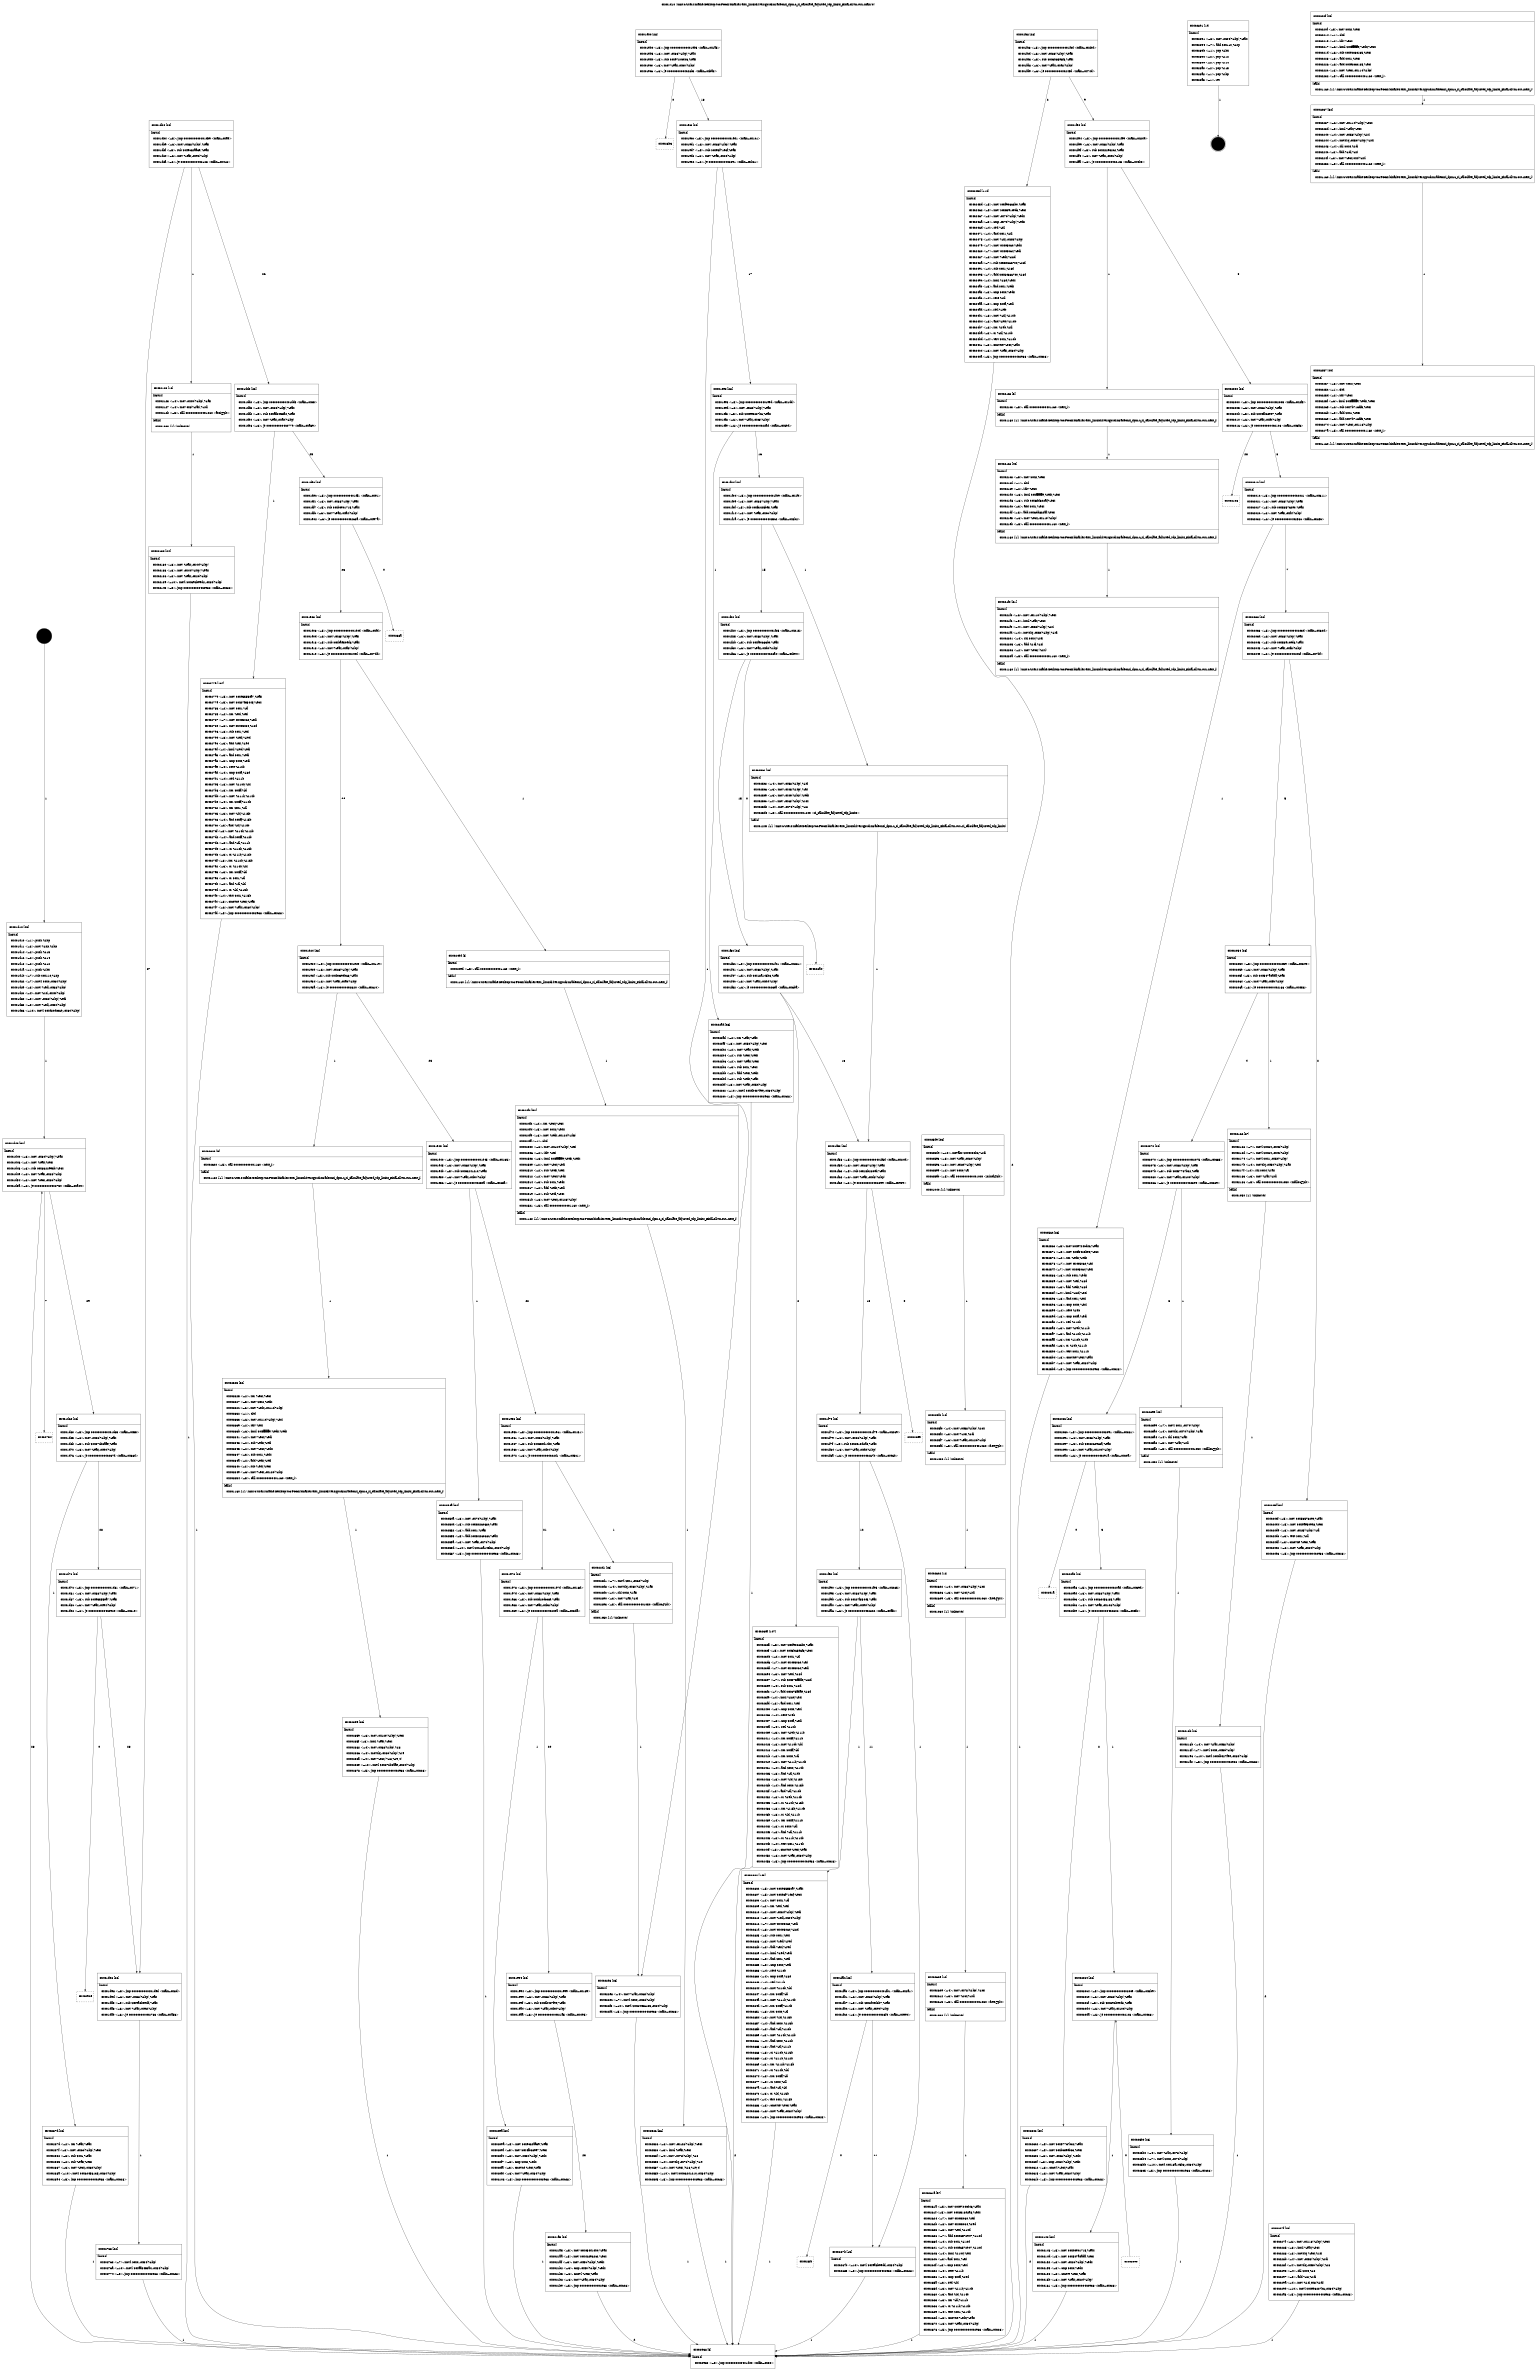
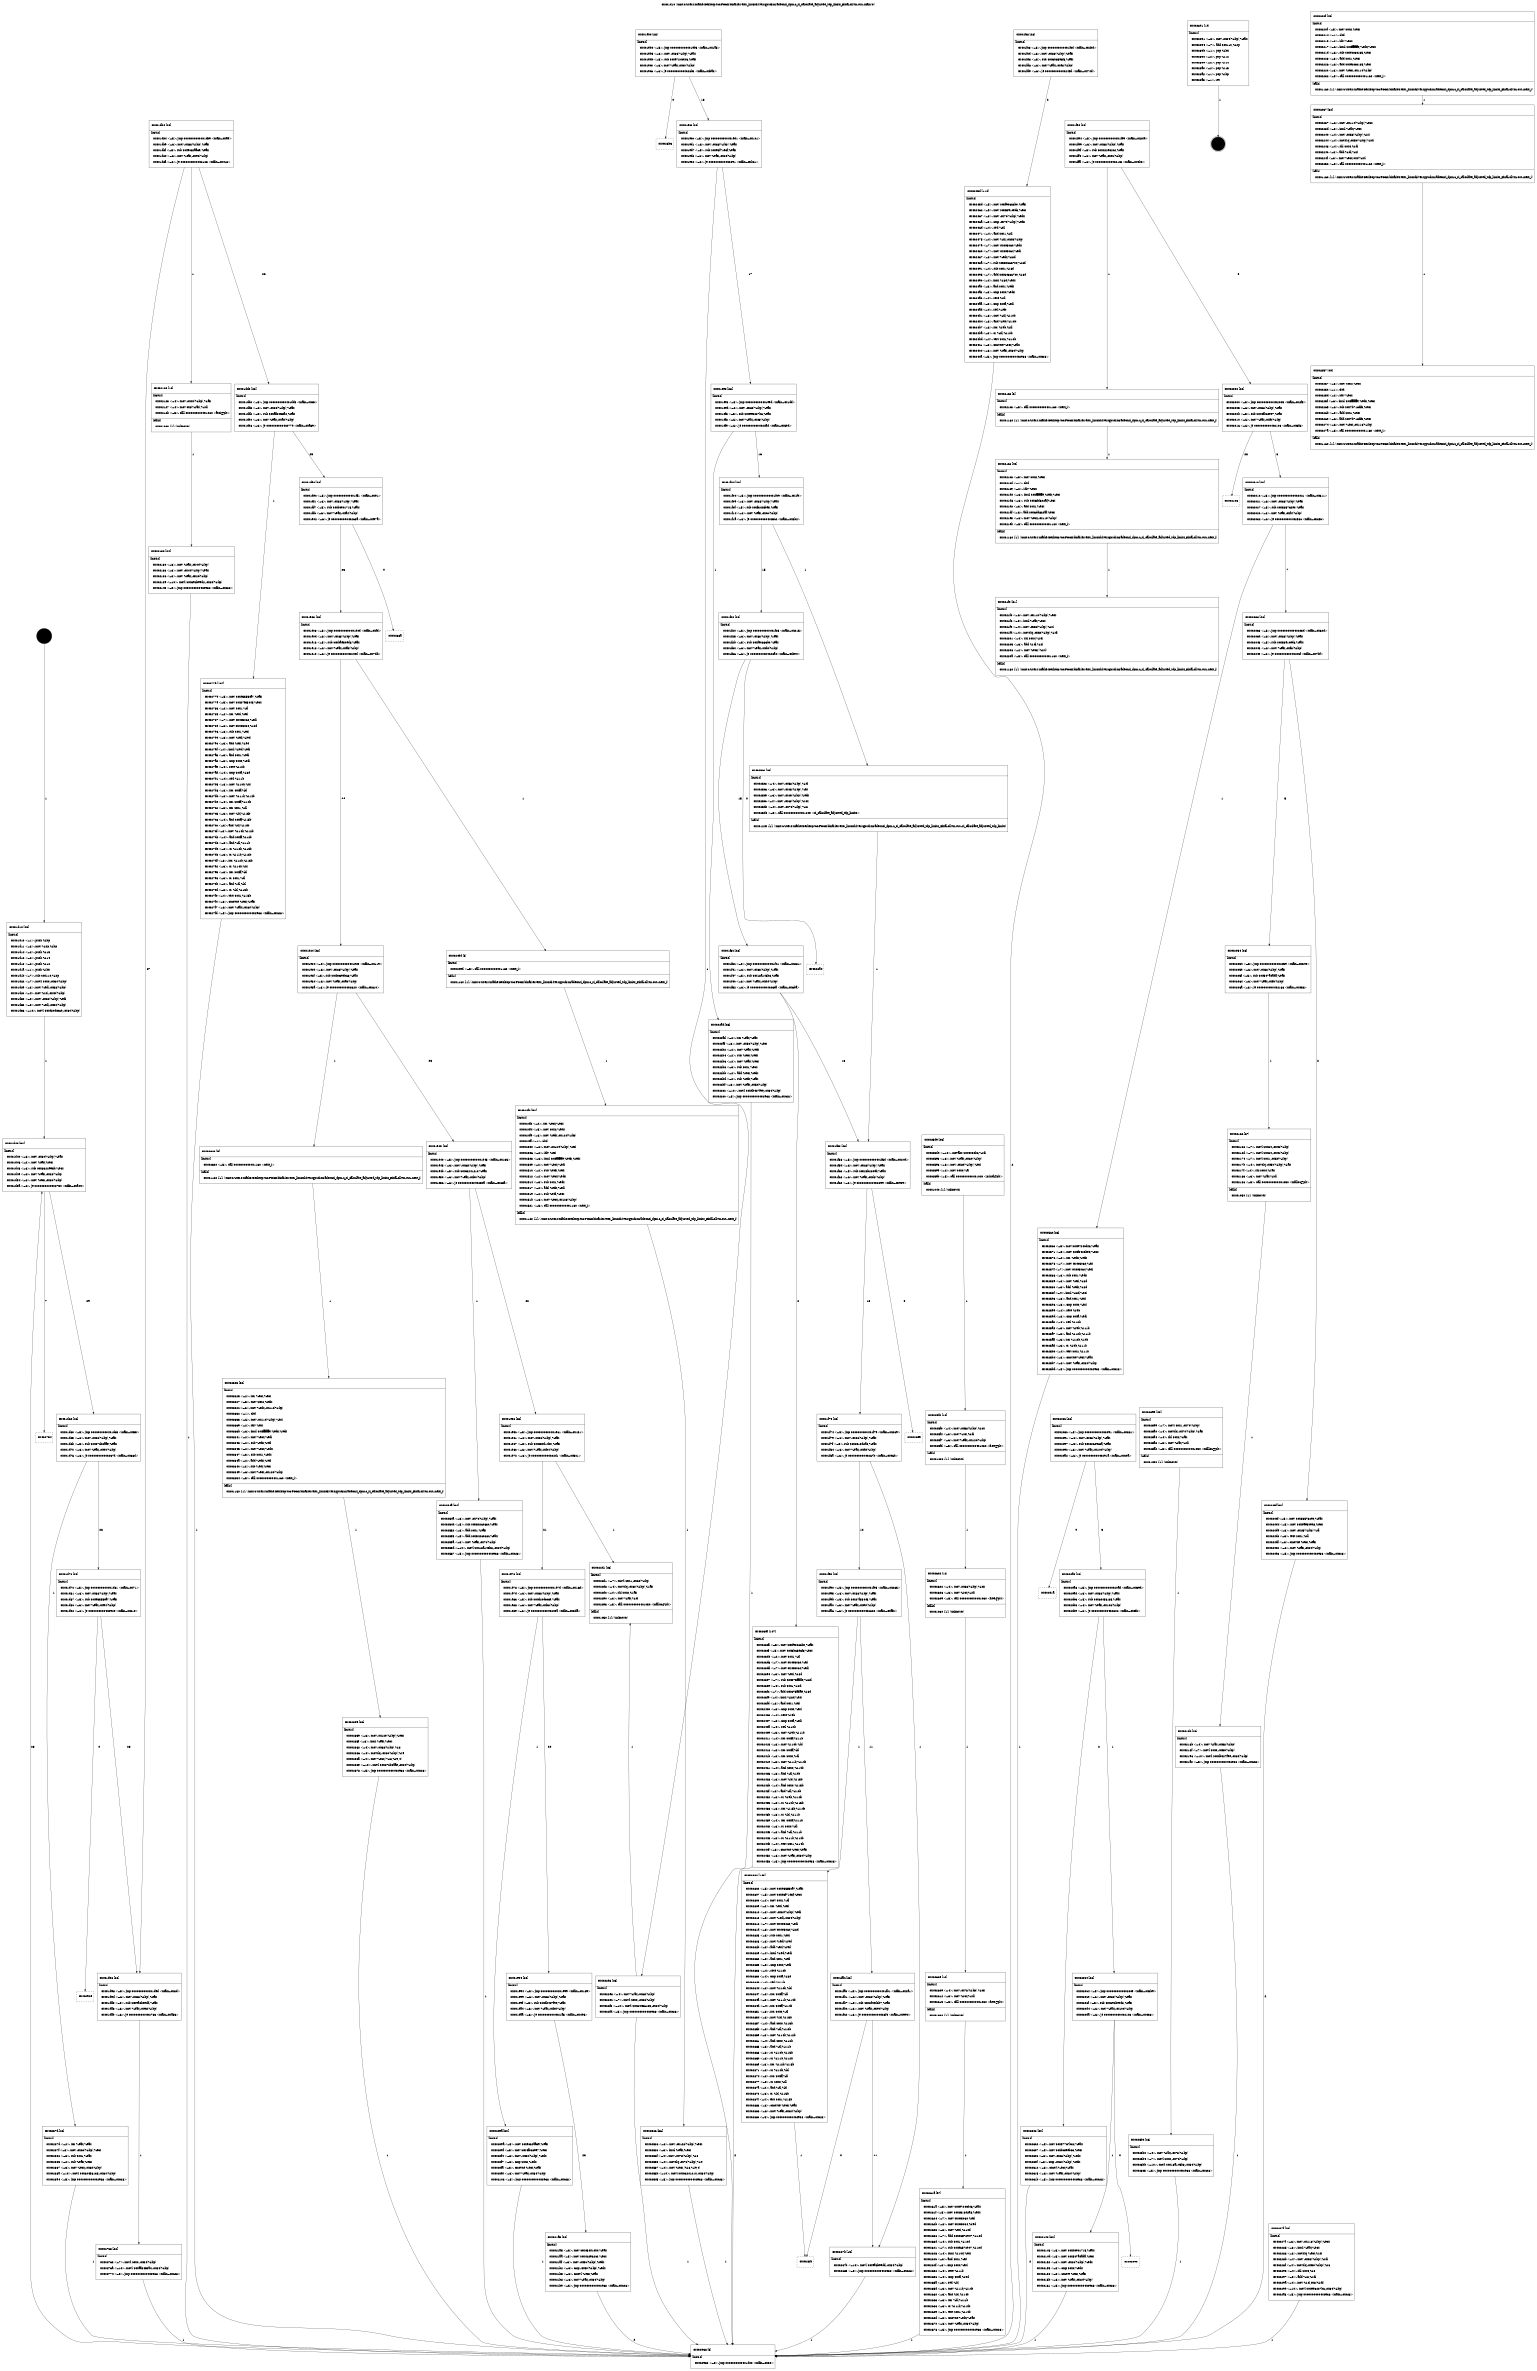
edge "0x401fc8 [28]" -> "0x401fe4 [28]": removed, label "9"
node "0x402070 [28]": removed
edge "0x4022d1 [23]" -> "0x4022e8 [26]": reversed
edge "0x4020e0" -> "0x4020c4 [28]": reversed
edge "0x402802 [143]" -> "0x402938 [5]": now "0x402802 [143]" -> "0x4026f4"
